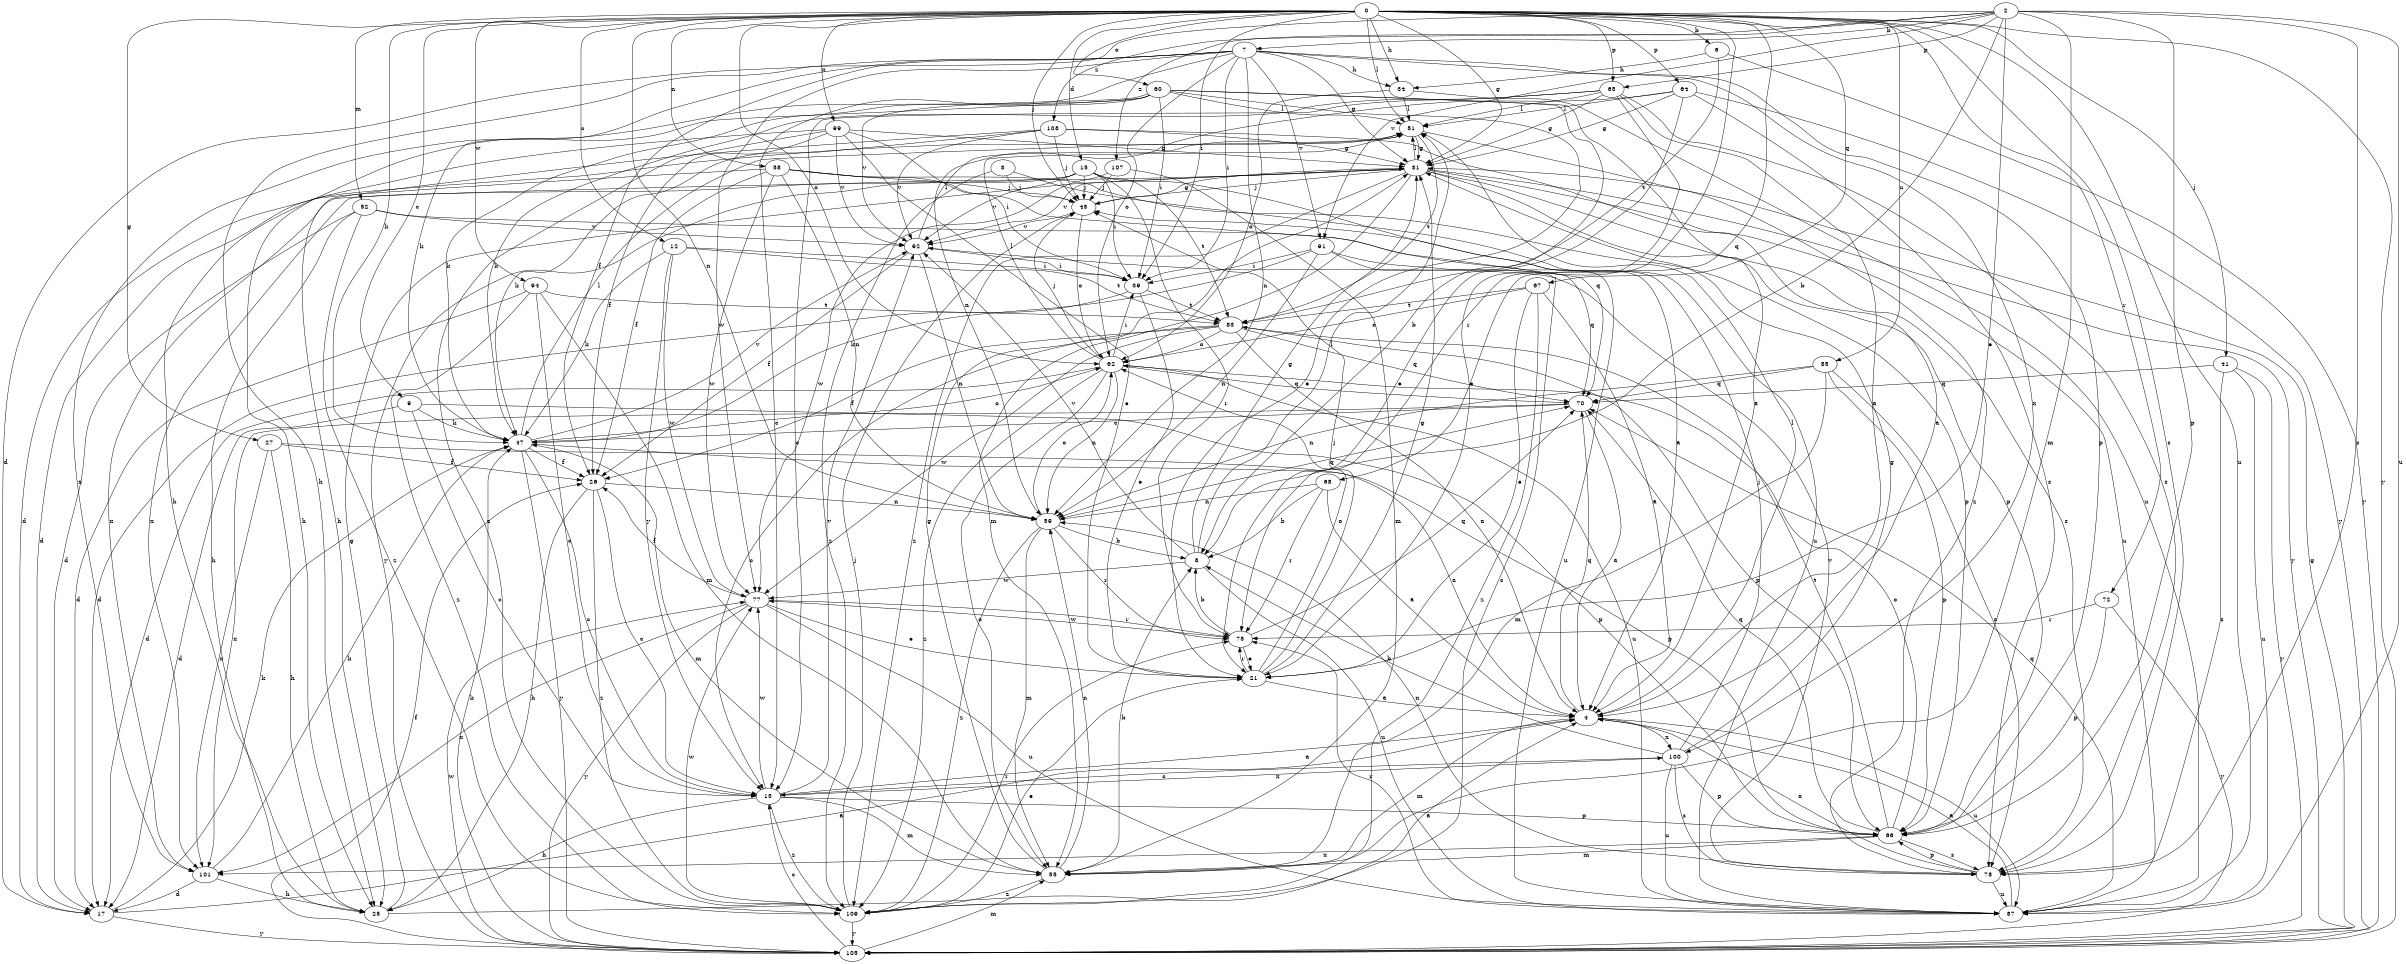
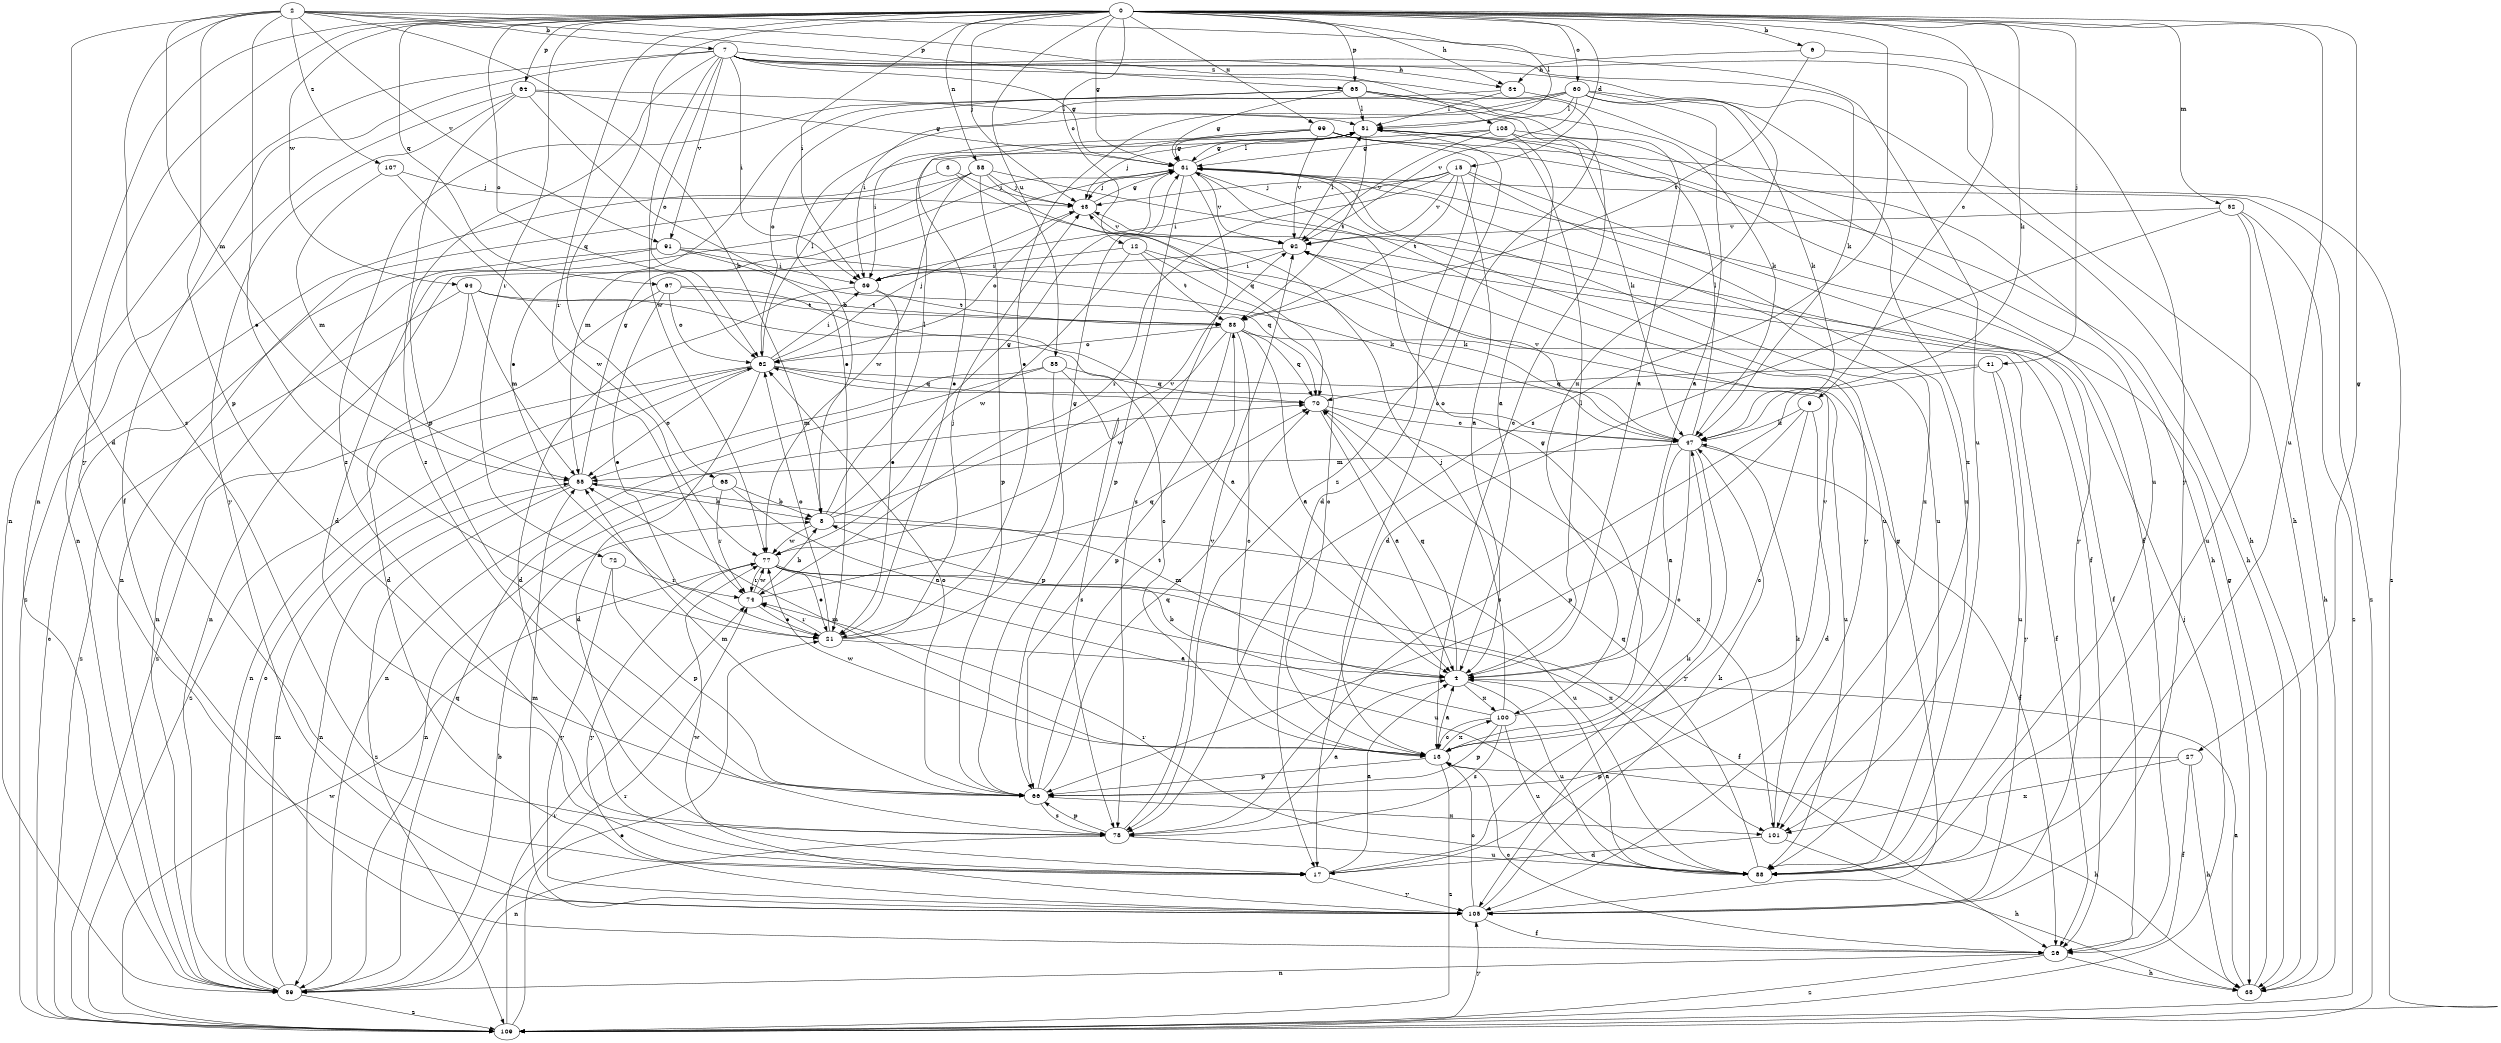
edge "12" -> "13": label "y" -> "c"
node "75": label "75" -> "74"
edge "55" -> "47": reversed
node "25": label "25" -> "35"
node "87": label "87" -> "88"
